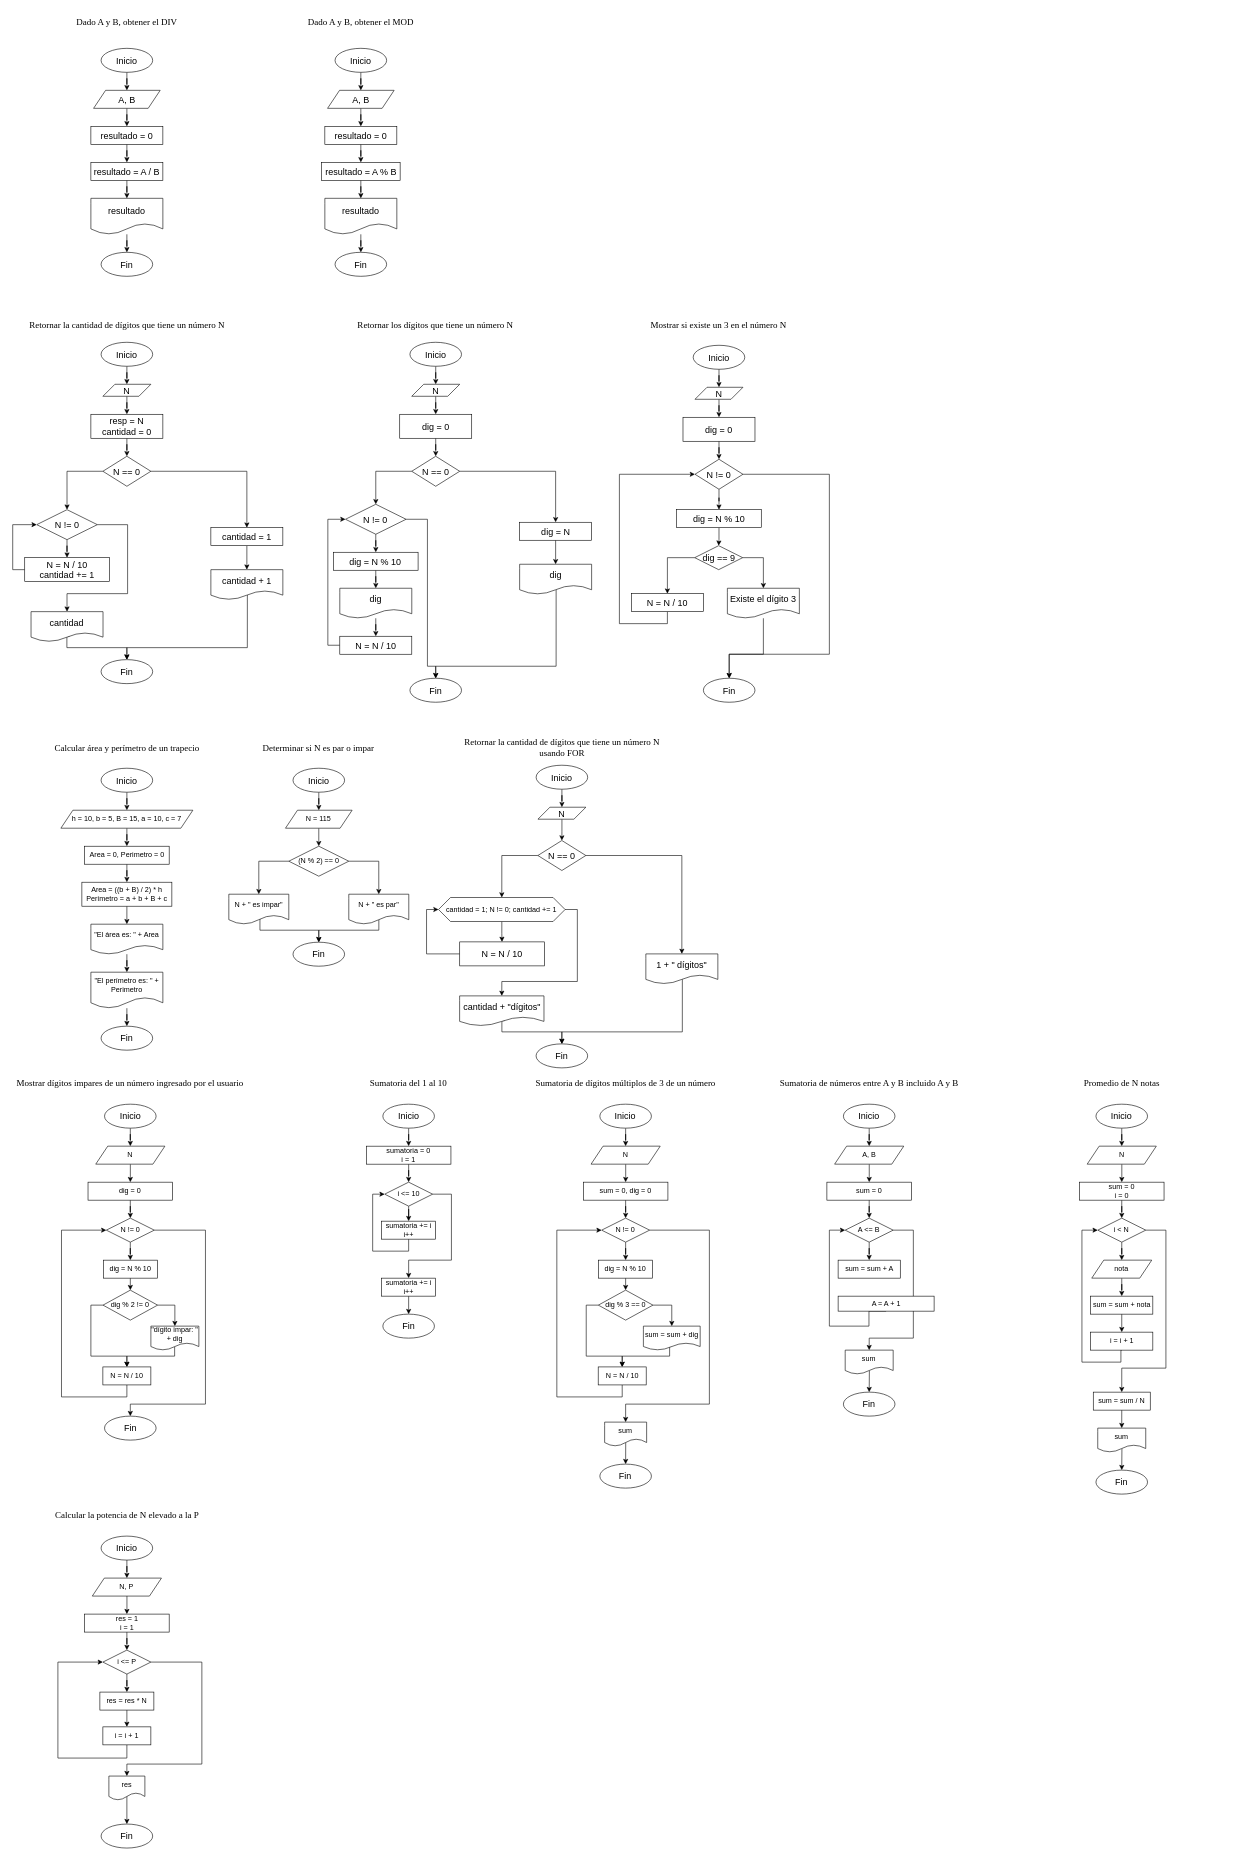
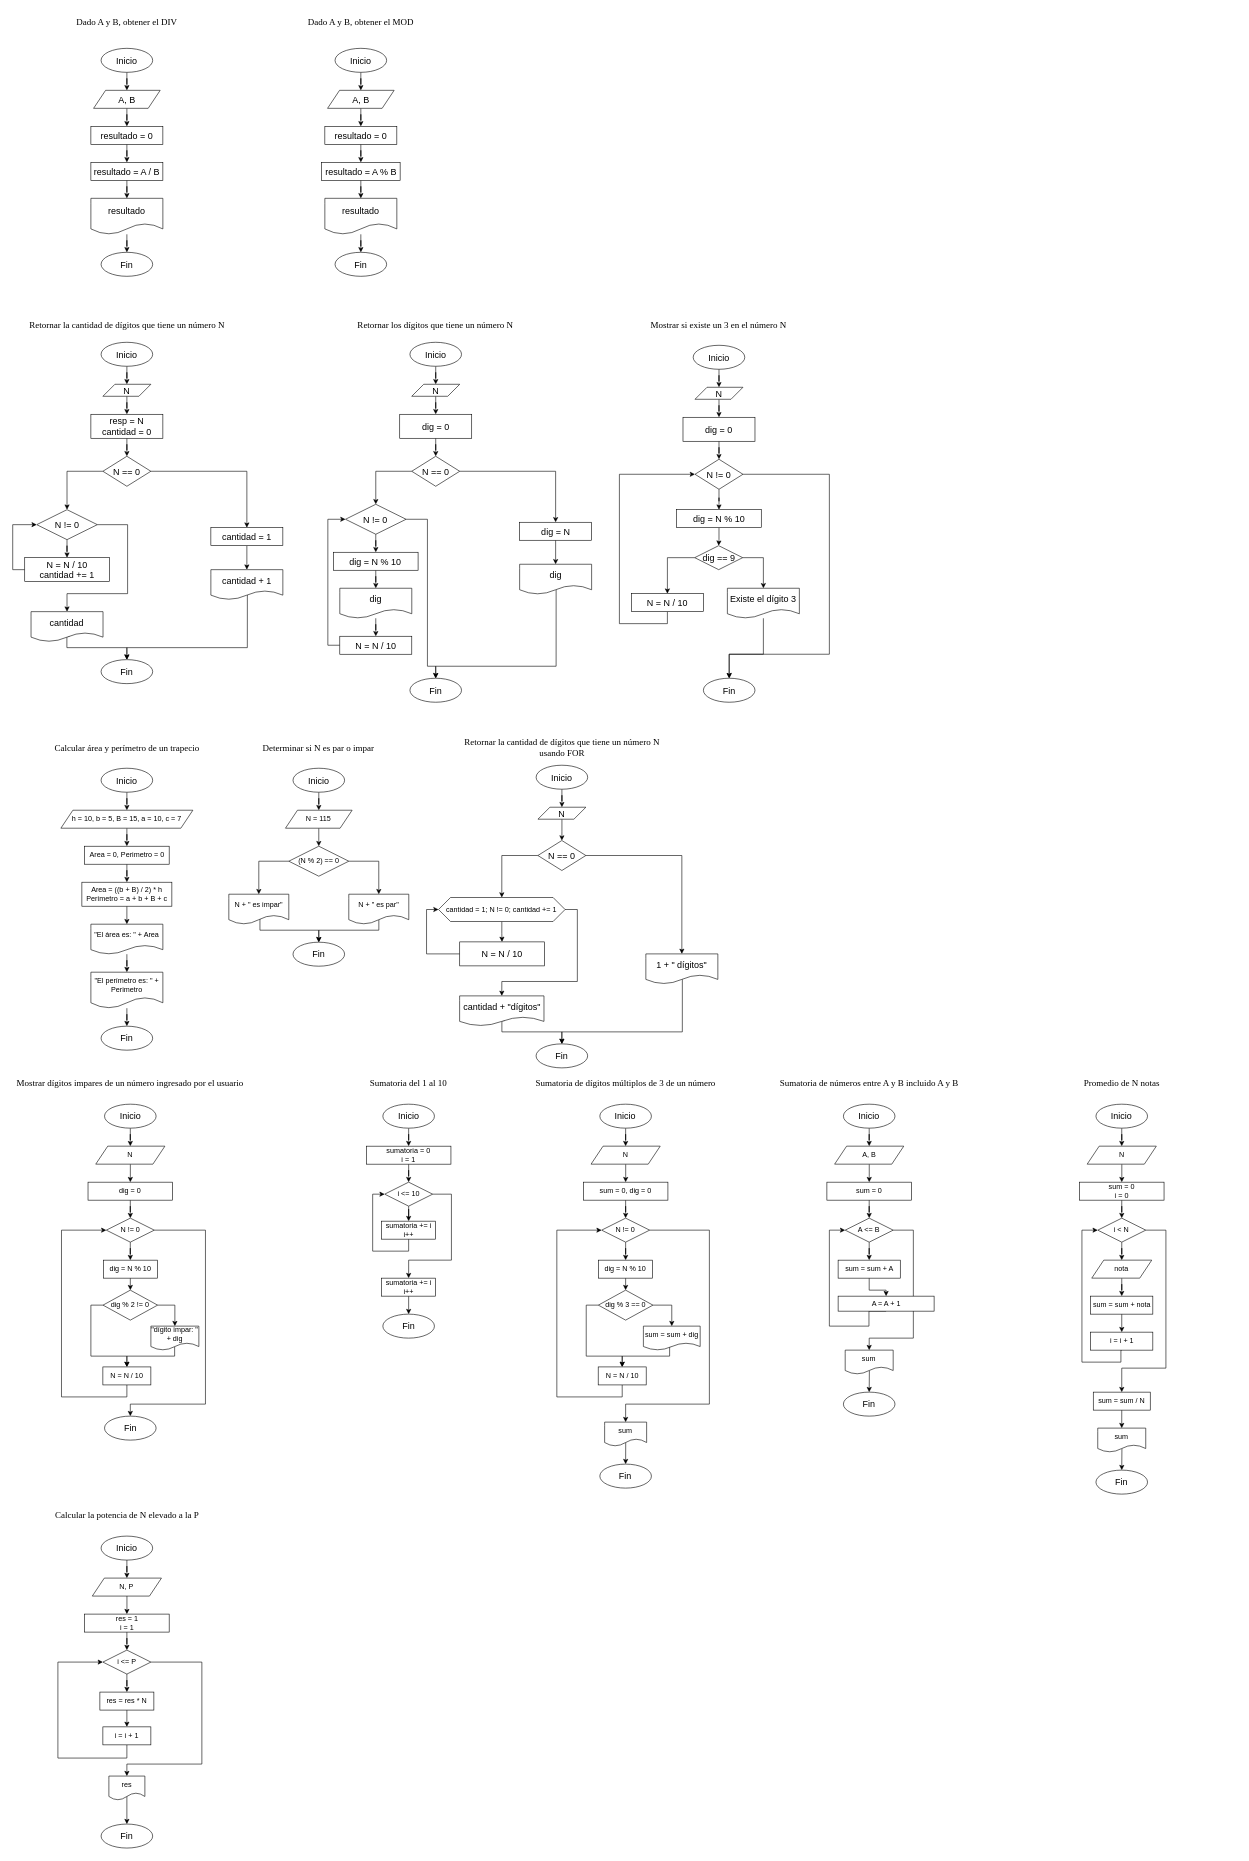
edge "sum = sum + A" -> "A = A + 1": added
